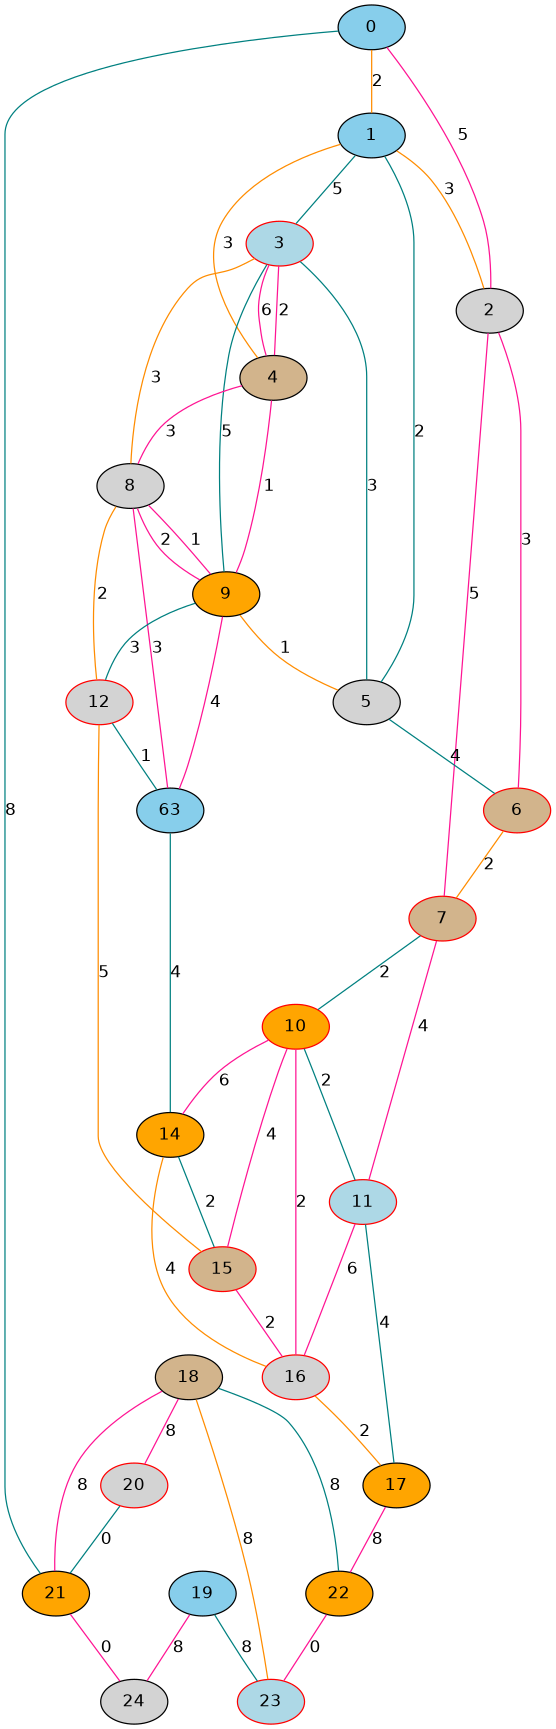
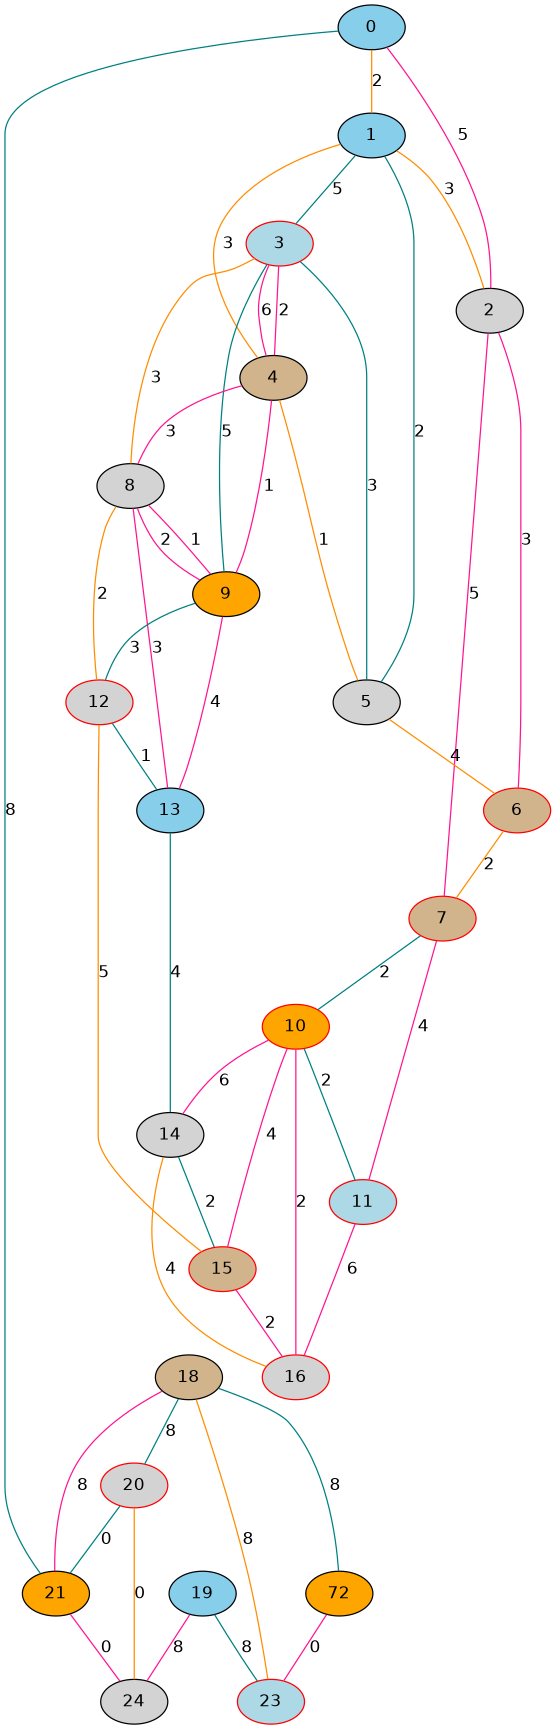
edge "9" -- "5": now "4" -- "5"
edge "5" -- "6": color teal -> darkorange
node "63": label "63" -> "13"
node "14": fillcolor orange -> lightgrey
edge "18" -- "20": color deeppink -> teal
node "17": removed
edge "20" -- "24": added, label "0"
node "22": label "22" -> "72"
